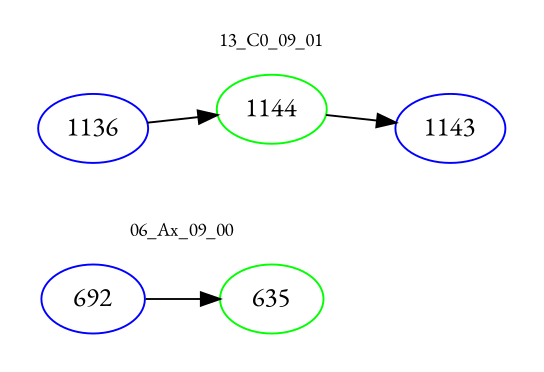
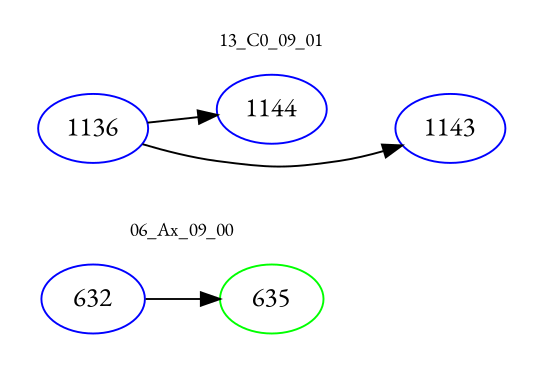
node "1144": color green -> blue
edge "1144" -> "1143": now "1136" -> "1143"
node "692": label "692" -> "632"
